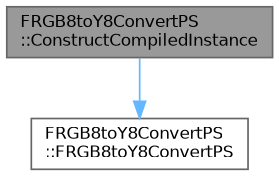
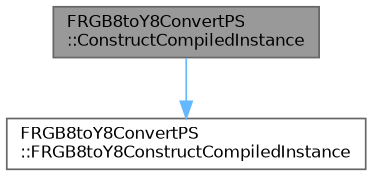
node "FRGB8toY8ConvertPS ::FRGB8toY8ConvertPS": label "FRGB8toY8ConvertPS ::FRGB8toY8ConvertPS" -> "FRGB8toY8ConvertPS ::FRGB8toY8ConstructCompiledInstance"
